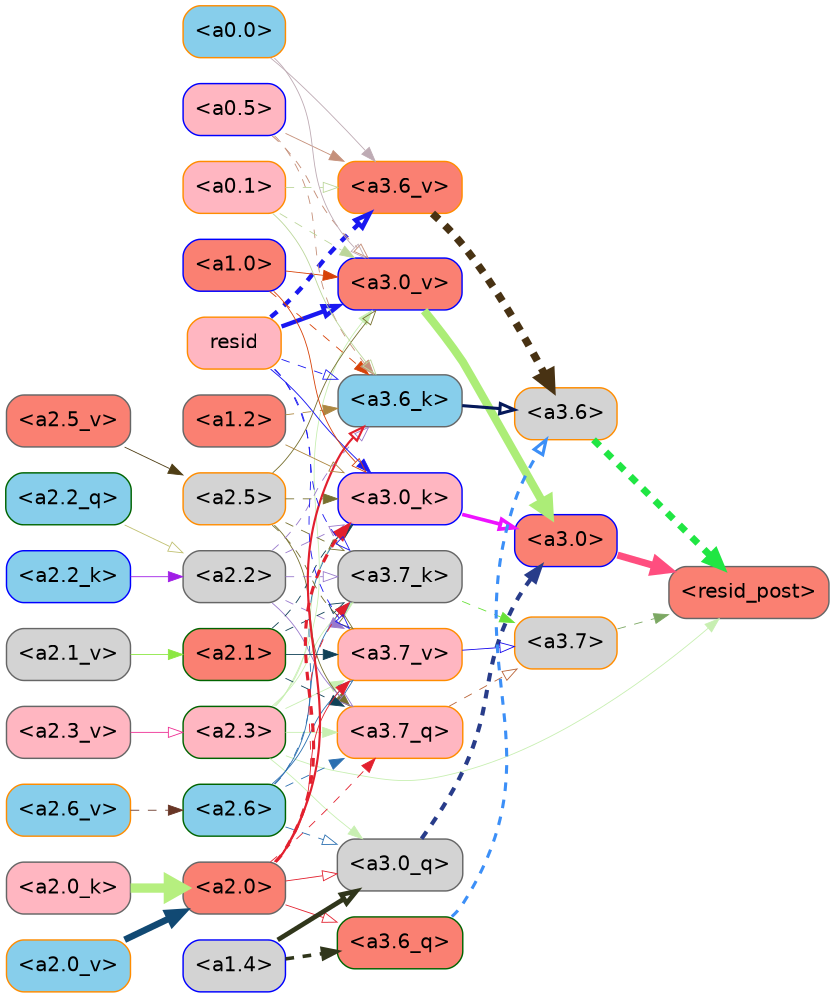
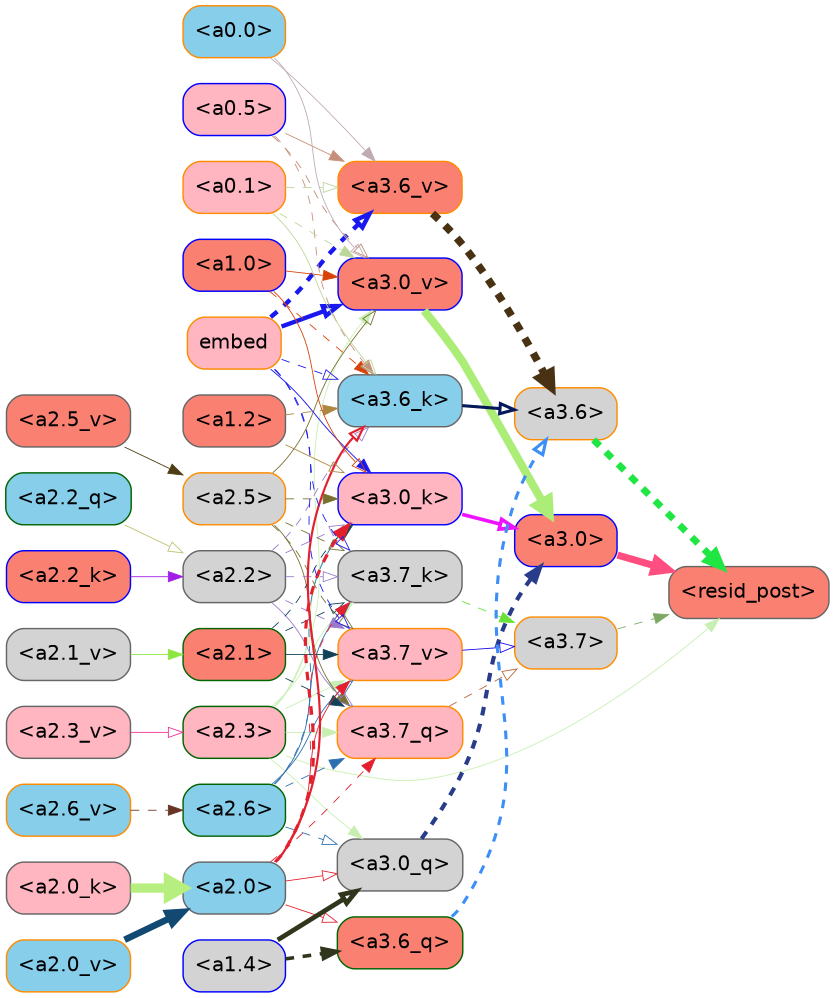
node "resid": label "resid" -> "embed"
node "<a2.2_k>": fillcolor skyblue -> salmon
node "<a2.0>": fillcolor salmon -> skyblue
